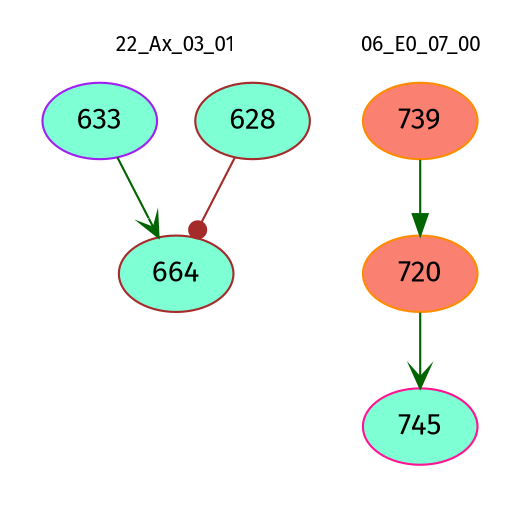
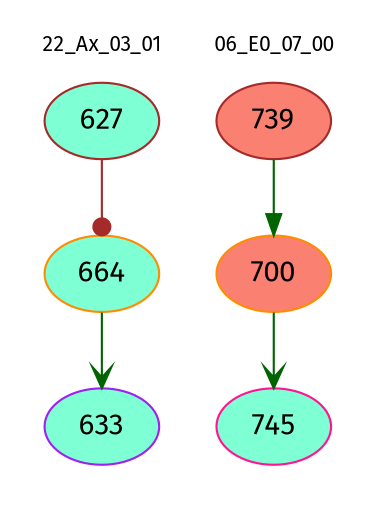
node "628": label "628" -> "627"
node "739": color darkorange -> brown
edge "633" -> "664": reversed
node "664": color brown -> darkorange
node "720": label "720" -> "700"
